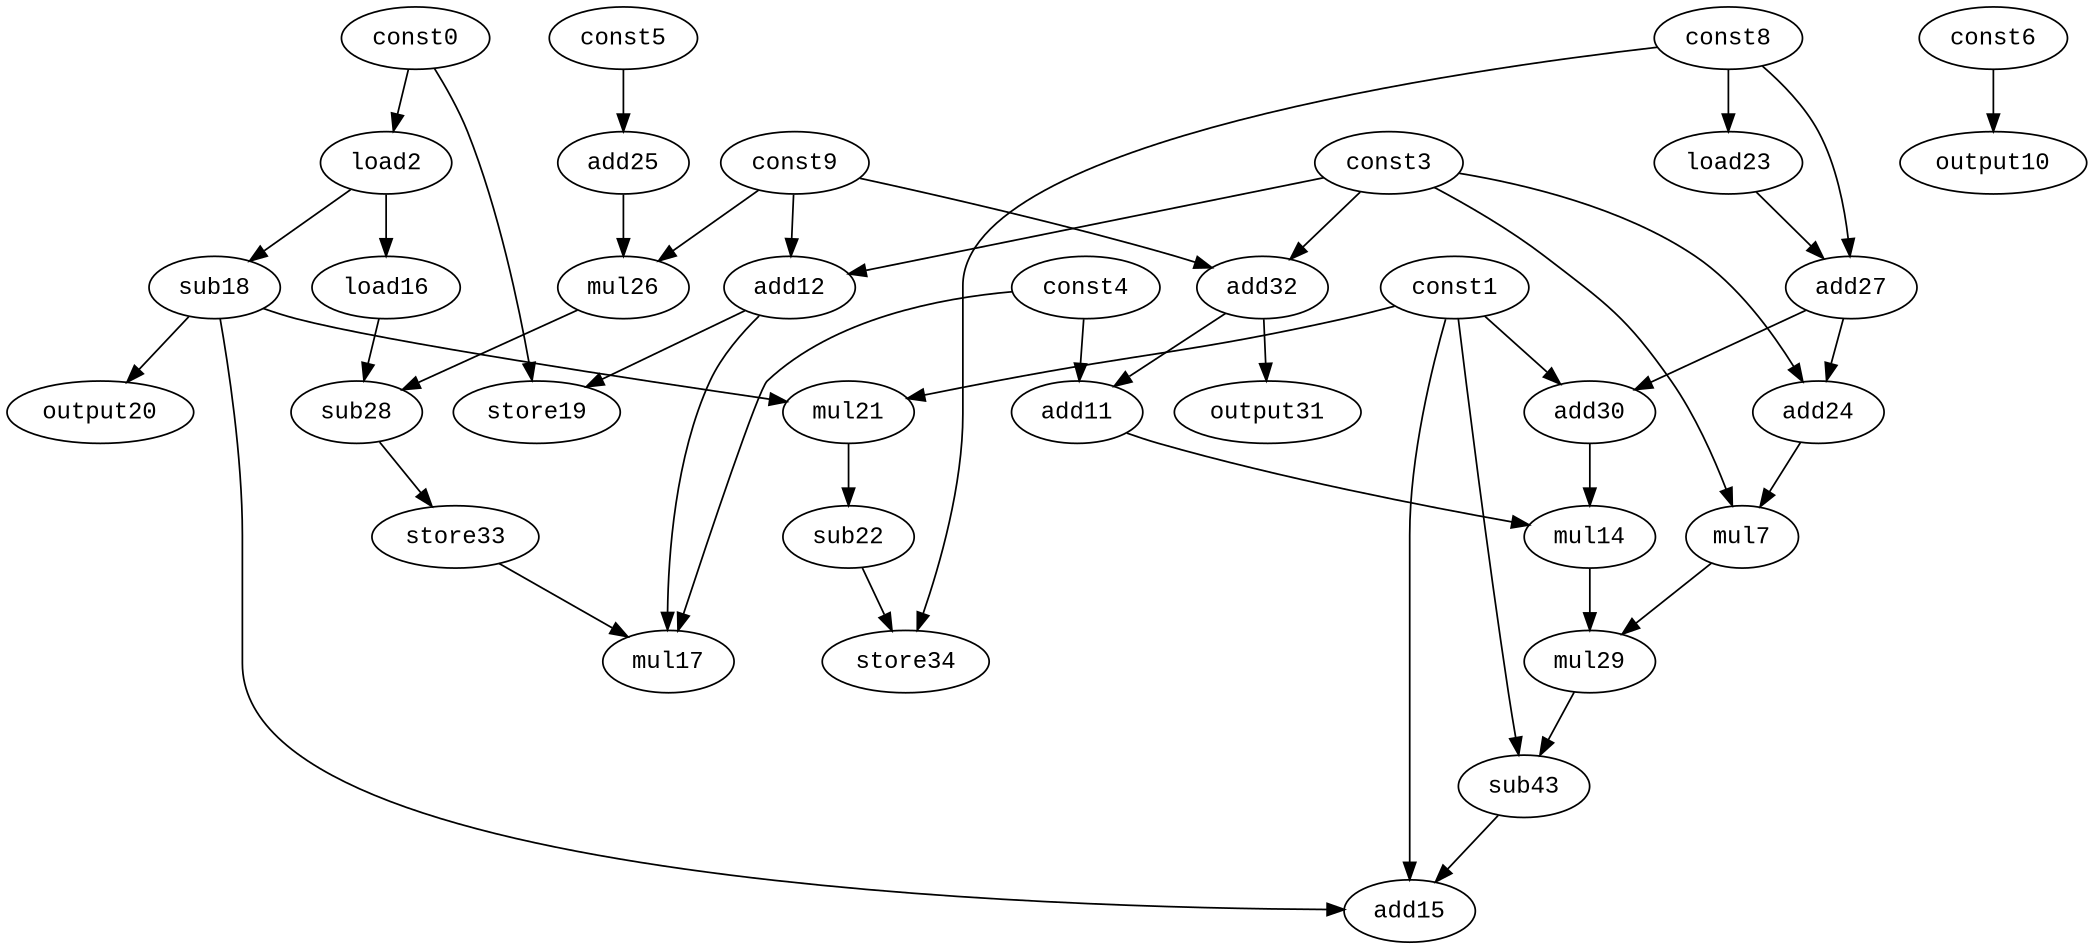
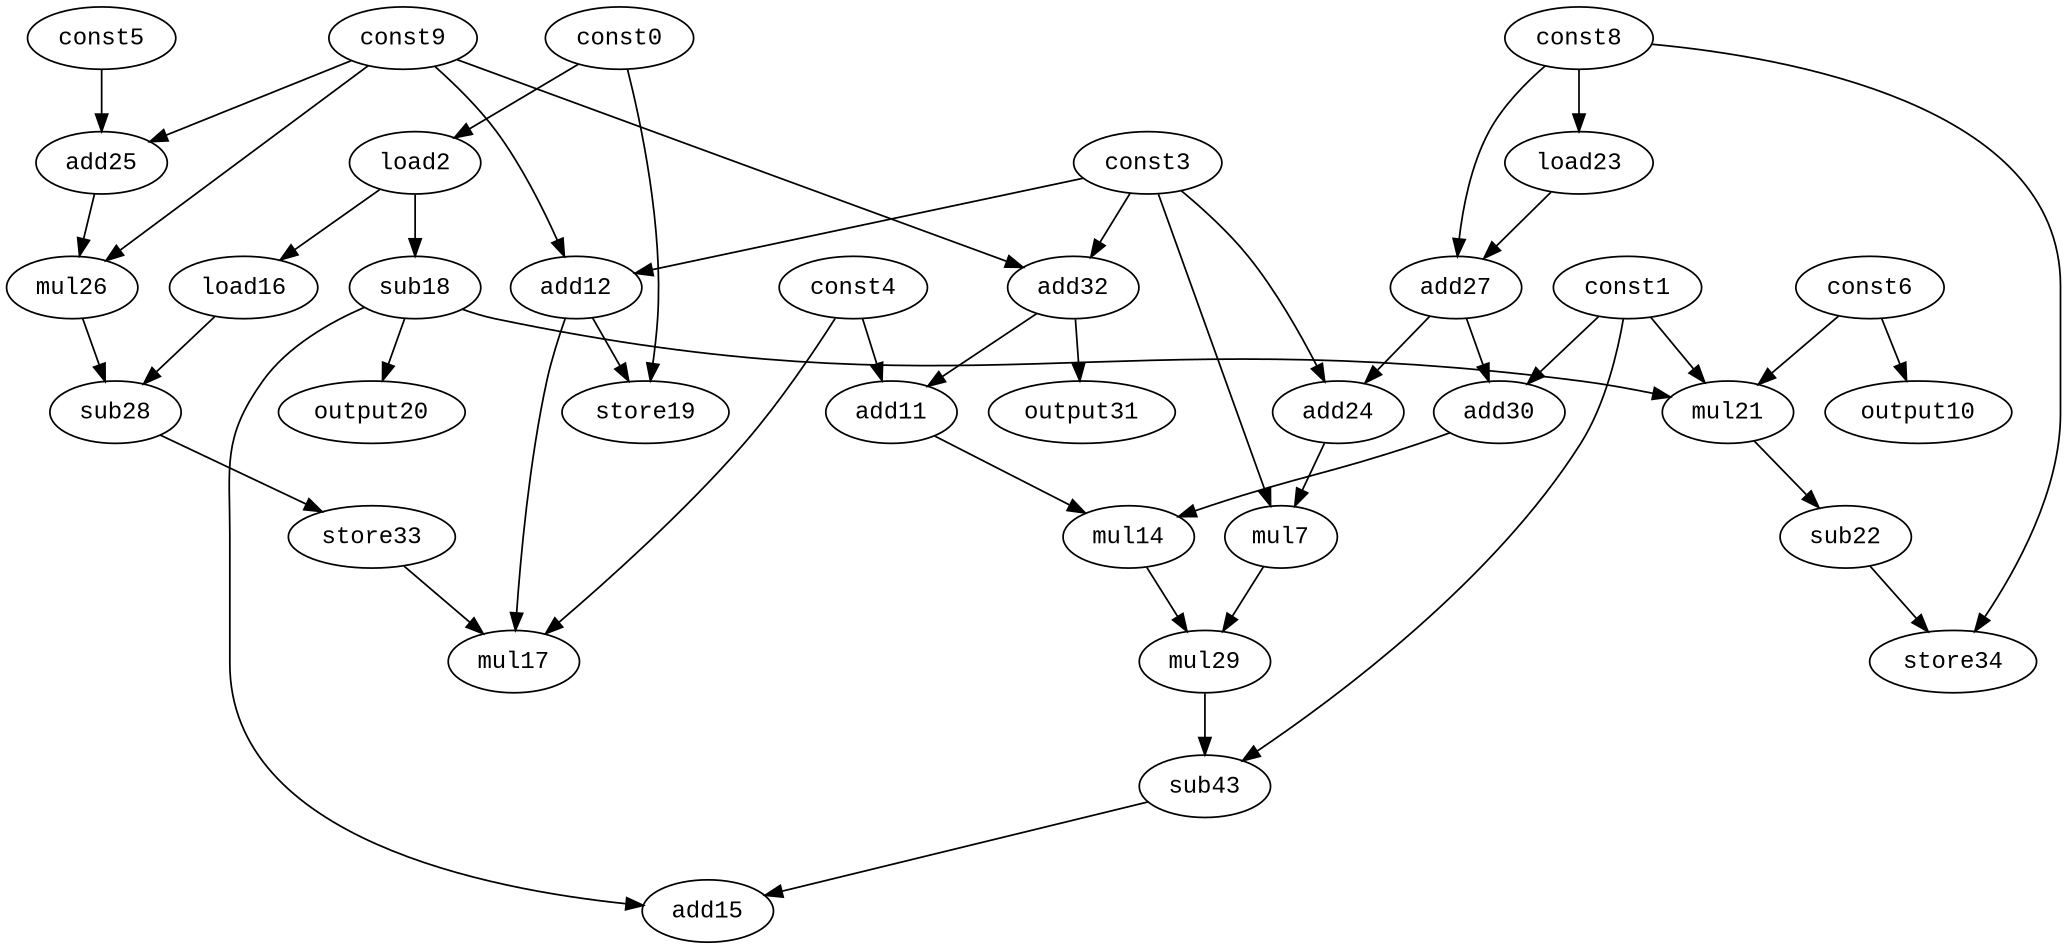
edge "const9" -> "add25": added
edge "const6" -> "mul21": added
edge "const1" -> "add15": removed
